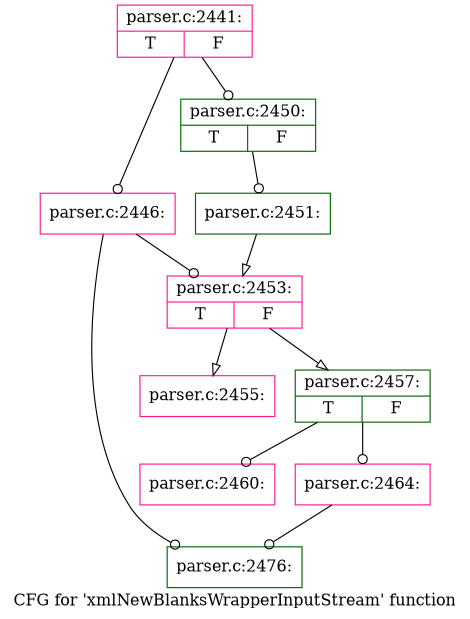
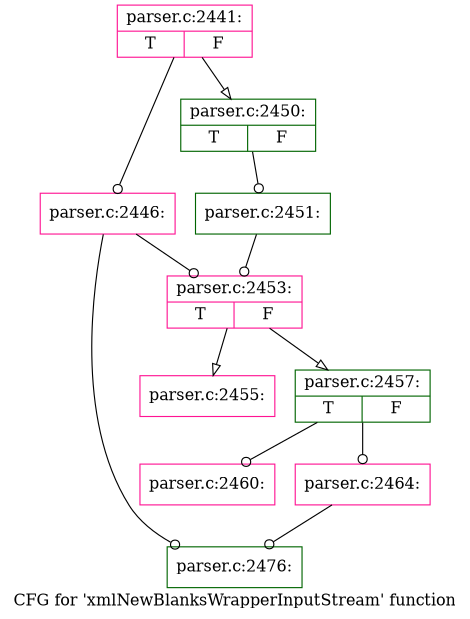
edge "parser.c:2441:" -> "parser.c:2450:": arrowhead odot -> onormal
edge "parser.c:2451:" -> "parser.c:2453:": arrowhead onormal -> odot
